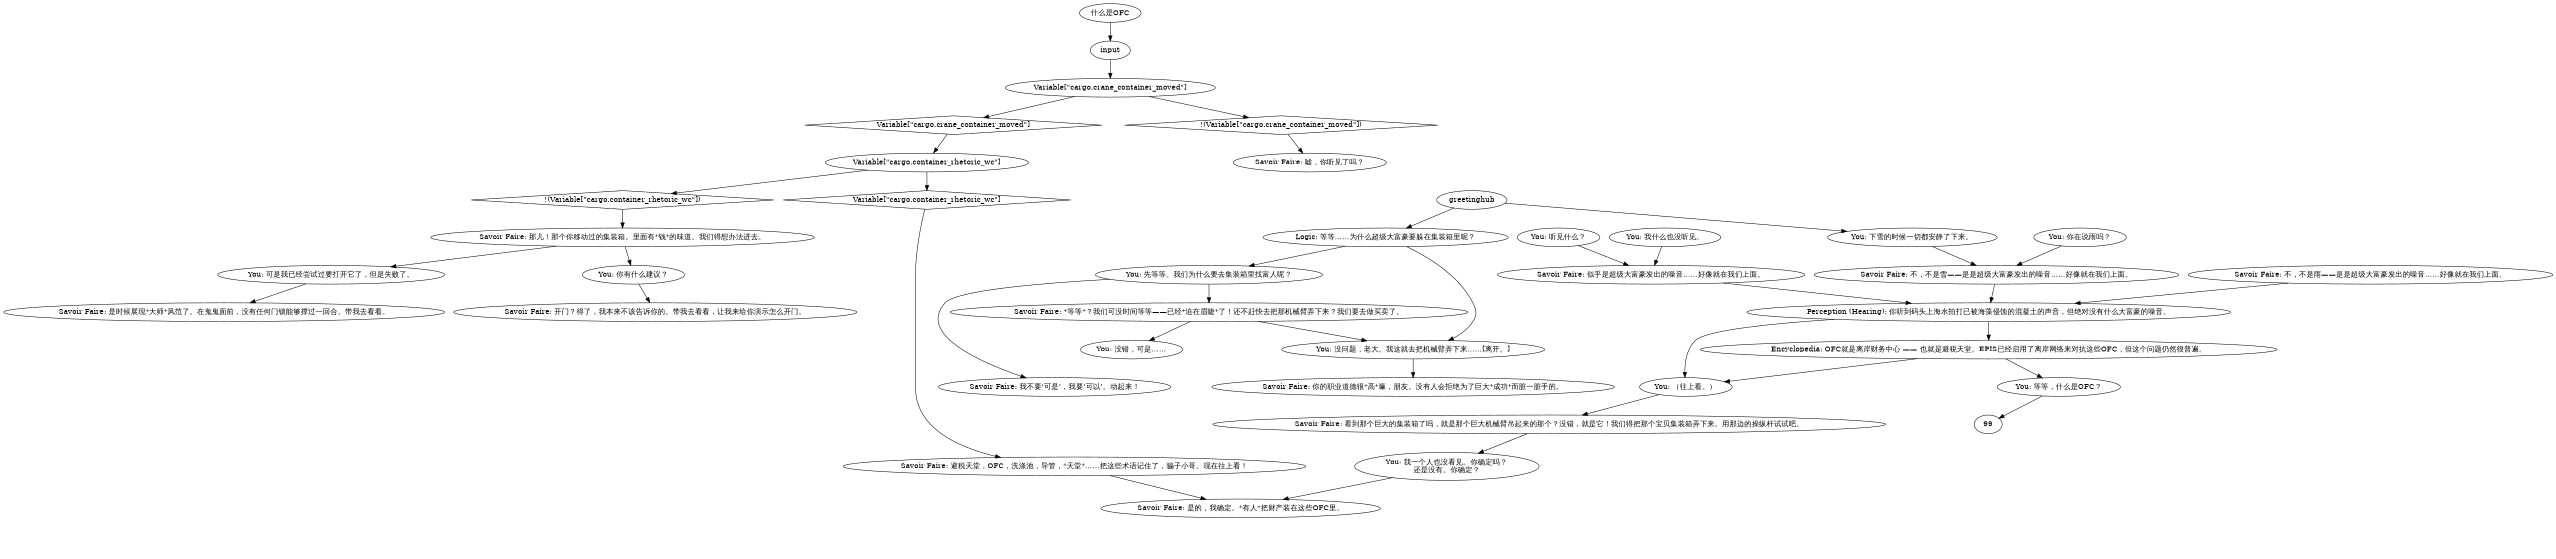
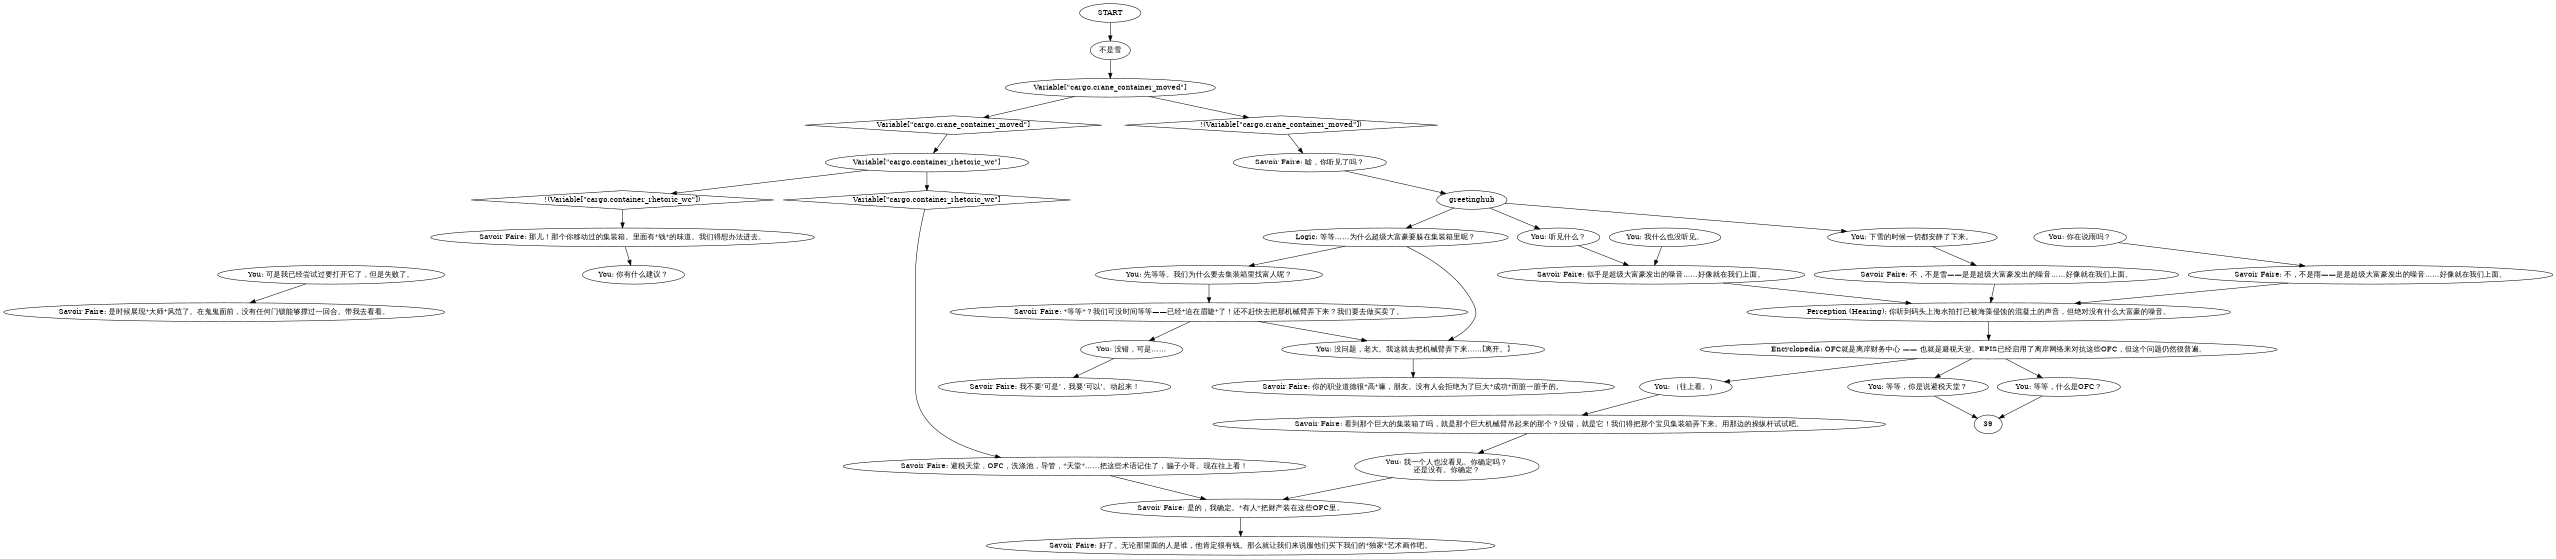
node "什么是OFC": label "什么是OFC" -> "START"
node "input": label "input" -> "不是雪"
edge "Savoir Faire: 嘘，你听见了吗？" -> "greetinghub": added
edge "greetinghub" -> "You: 听见什么？": added
edge "You: 你在说雨吗？" -> "Savoir Faire: 不，不是雪——是是超级大富豪发出的噪音……好像就在我们上面。": now "You: 你在说雨吗？" -> "Savoir Faire: 不，不是雨——是是超级大富豪发出的噪音……好像就在我们上面。"
edge "Savoir Faire: 那儿！那个你移动过的集装箱。里面有*钱*的味道。我们得想办法进去。" -> "You: 可是我已经尝试过要打开它了，但是失败了。": removed
edge "You: 先等等。我们为什么要去集装箱里找富人呢？" -> "Savoir Faire: 我不要‘可是’，我要‘可以’。动起来！": now "You: 没错，可是……" -> "Savoir Faire: 我不要‘可是’，我要‘可以’。动起来！"
node "Savoir Faire: 开门？得了，我本来不该告诉你的。带我去看看，让我来给你演示怎么开门。": removed
edge "Perception (Hearing): 你听到码头上海水拍打已被海藻侵蚀的混凝土的声音，但绝对没有什么大富豪的噪音。" -> "You: （往上看。）": removed
node "You: 等等，你是说避税天堂？": added
node "99": label "99" -> "39"
node "Savoir Faire: 好了。无论那里面的人是谁，他肯定很有钱。那么就让我们来说服他们买下我们的*独家*艺术画作吧。": added
